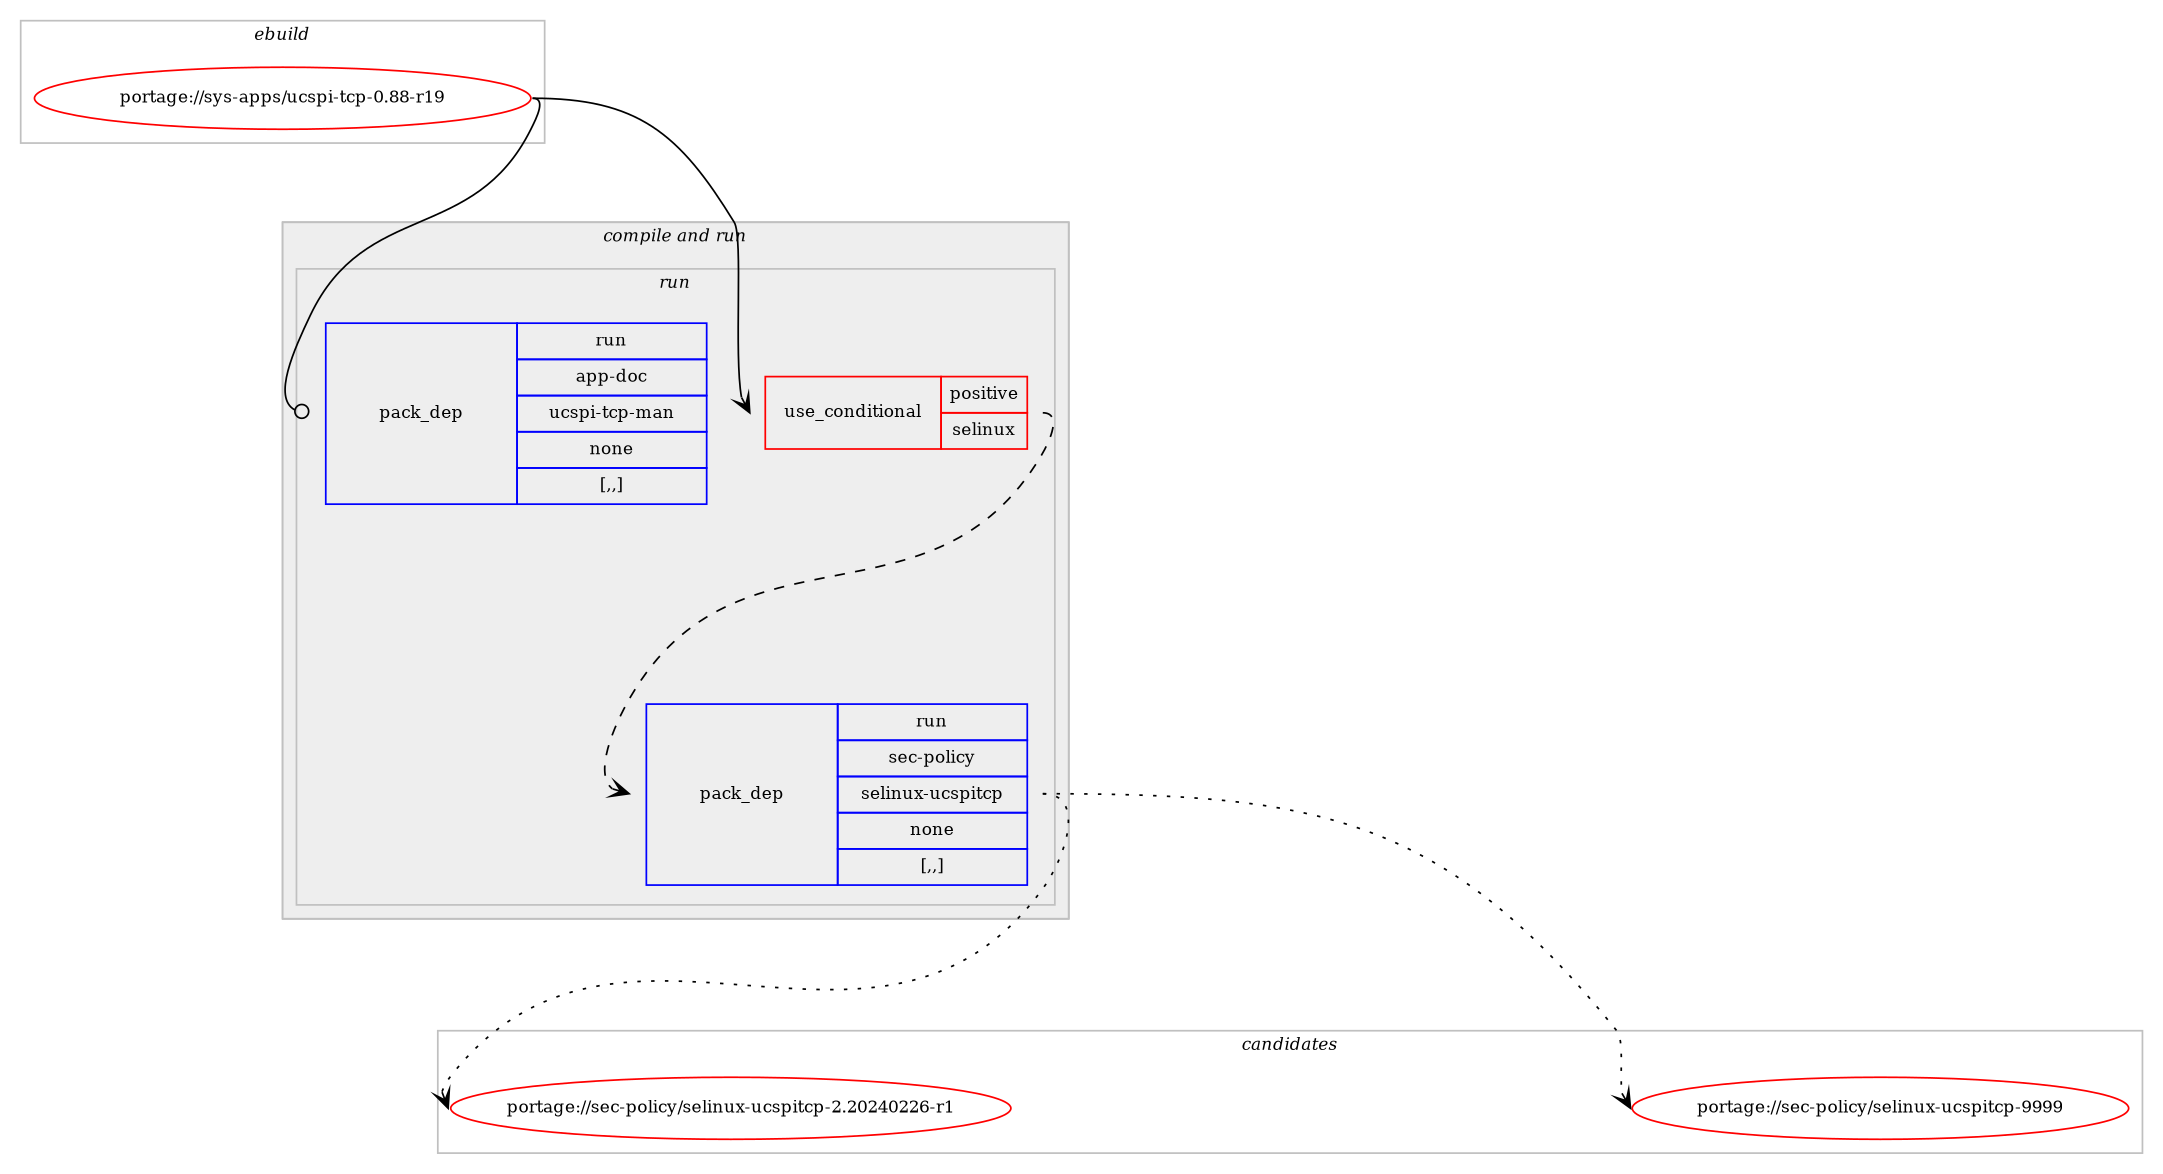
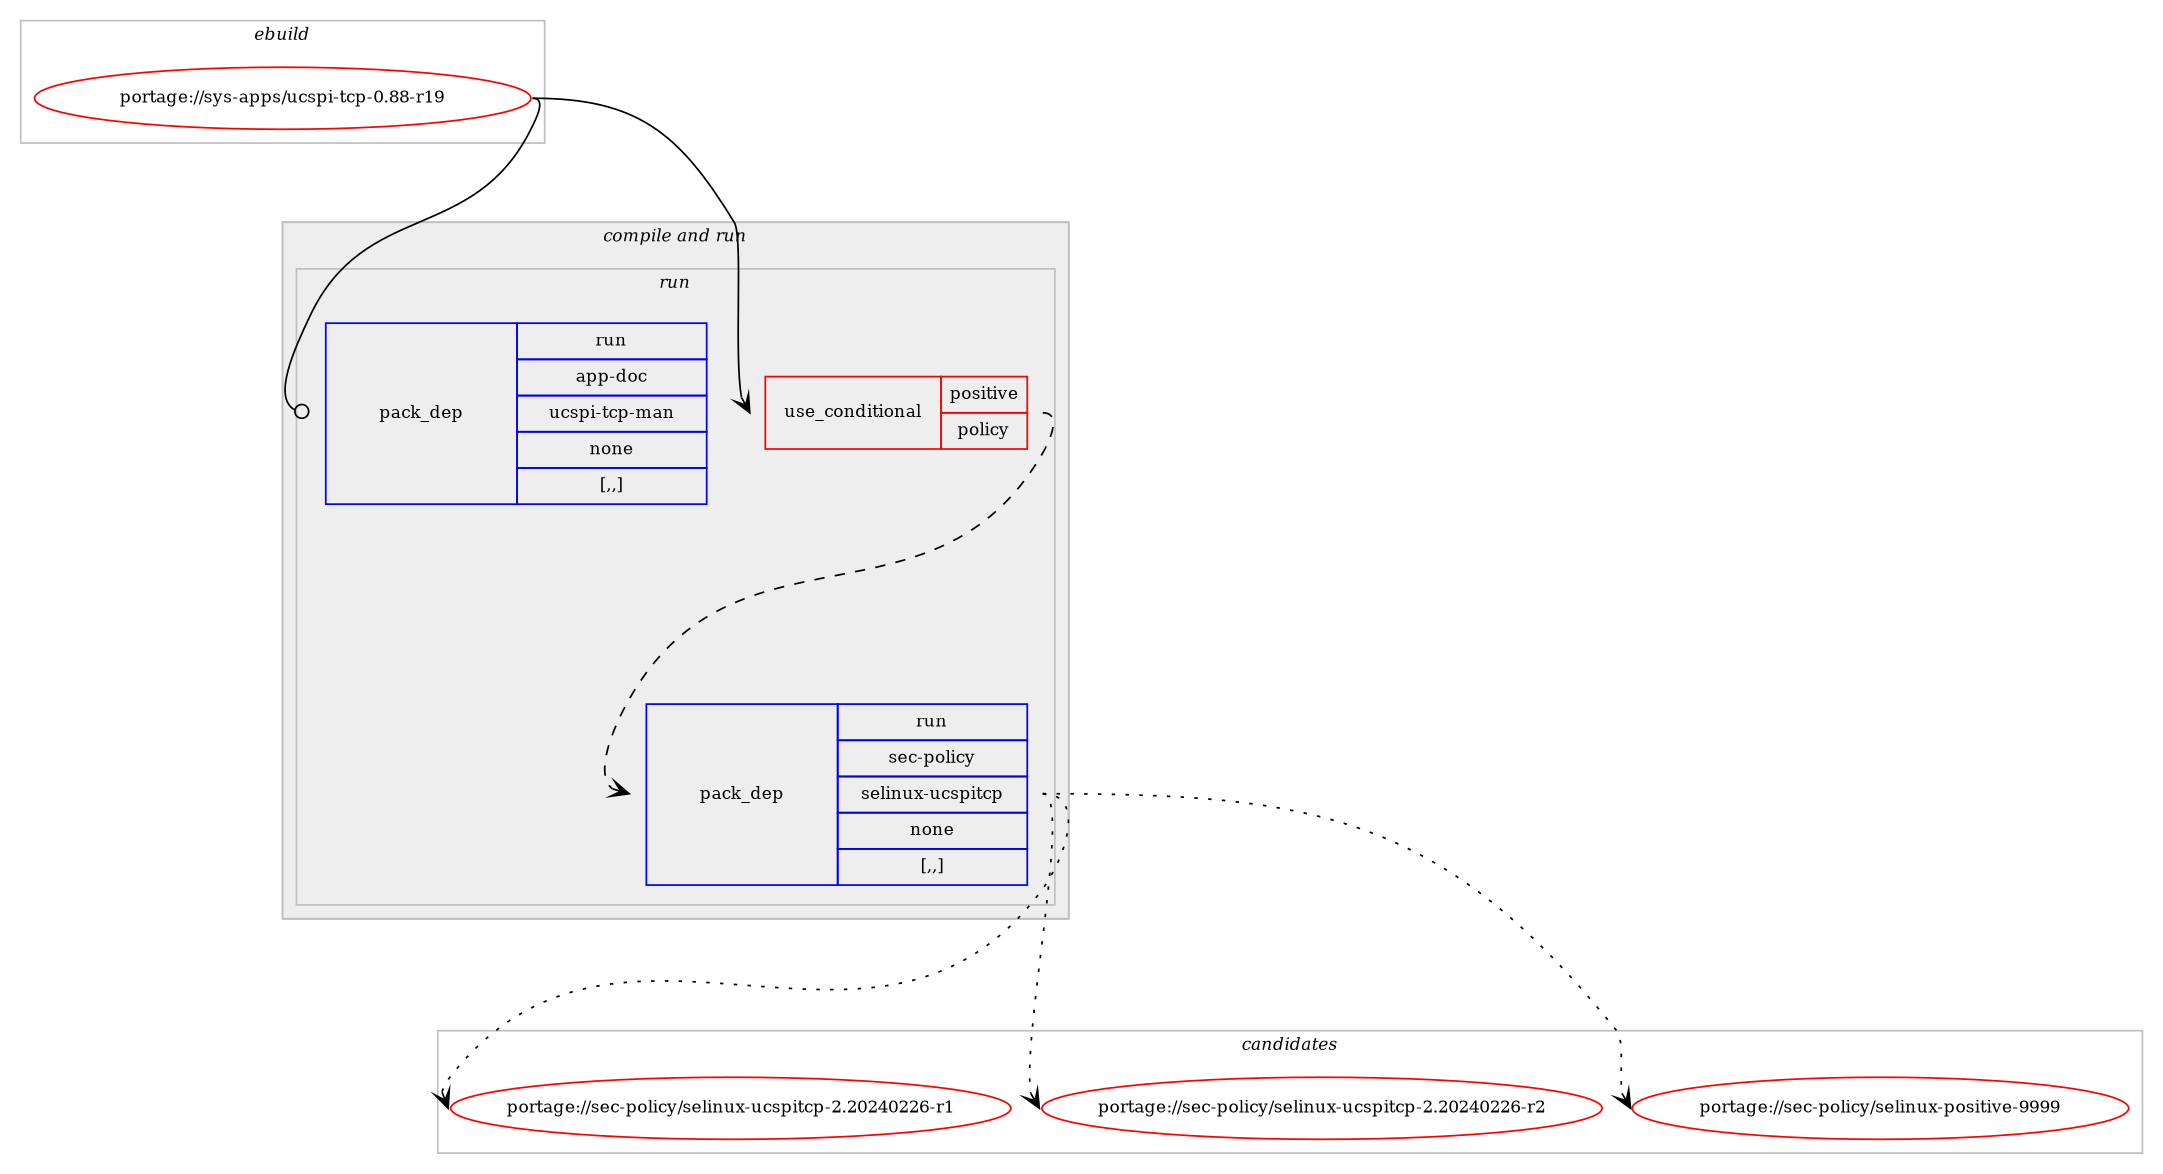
node "use_conditional": text "selinux" -> "policy"
node "portage://sec-policy/selinux-ucspitcp-2.20240226-r2": added
node "portage://sec-policy/selinux-ucspitcp-9999": label "portage://sec-policy/selinux-ucspitcp-9999" -> "portage://sec-policy/selinux-positive-9999"
